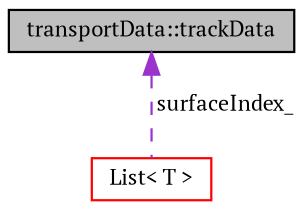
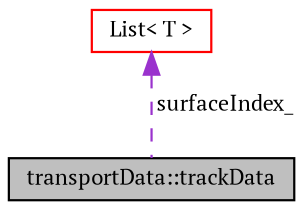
edge "List< T >" -> "transportData::trackData": reversed
